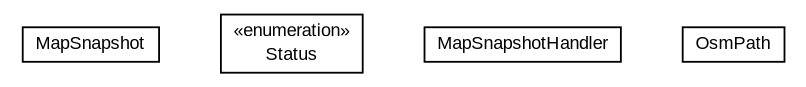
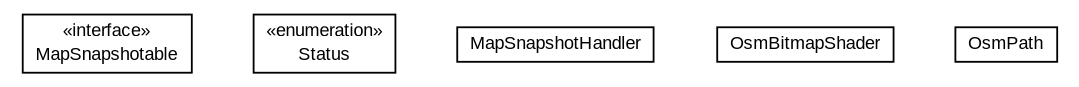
node "MapSnapshot": removed
node "MapSnapshotable": added
node "OsmBitmapShader": added
